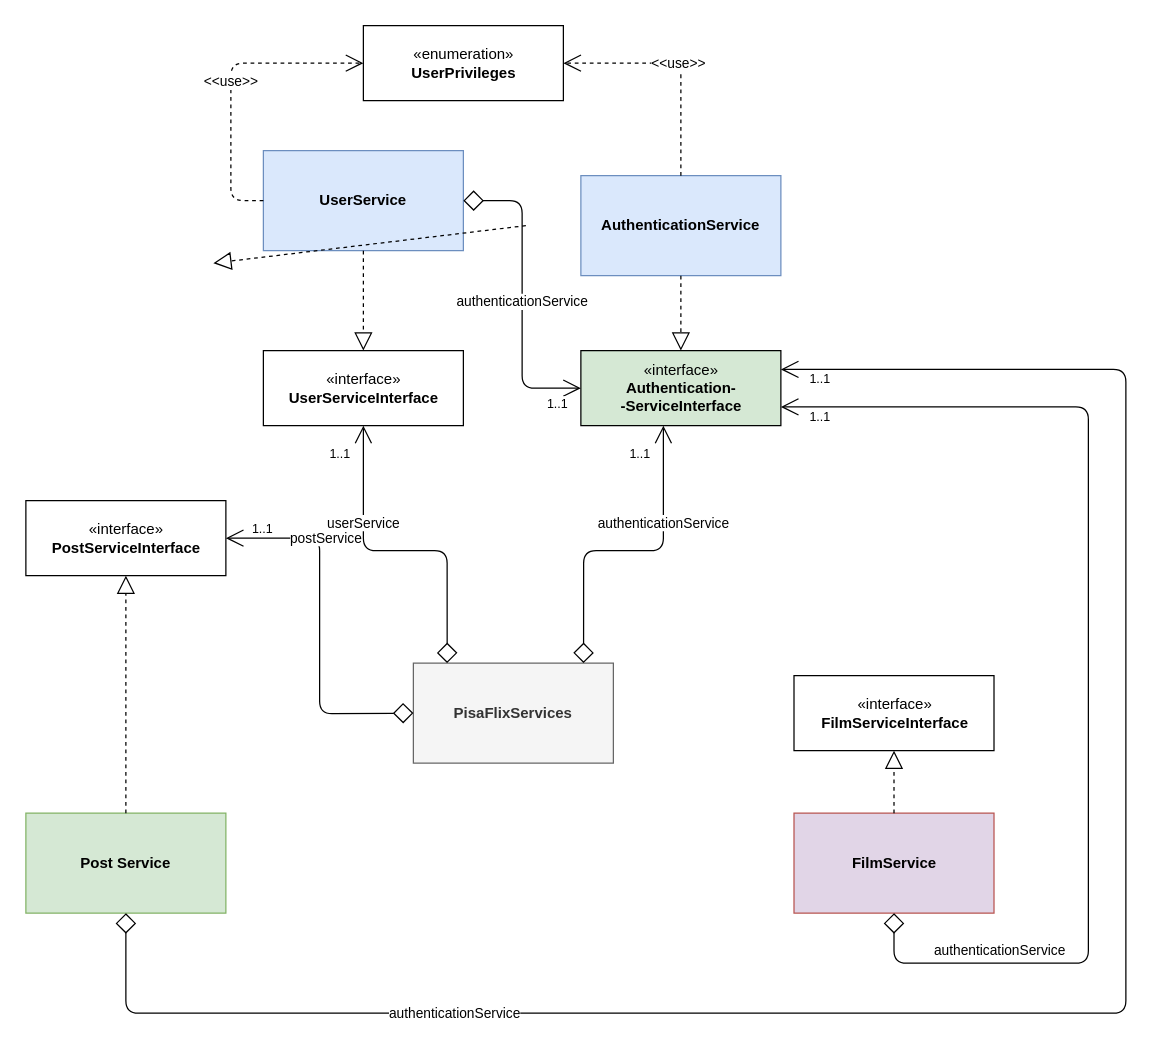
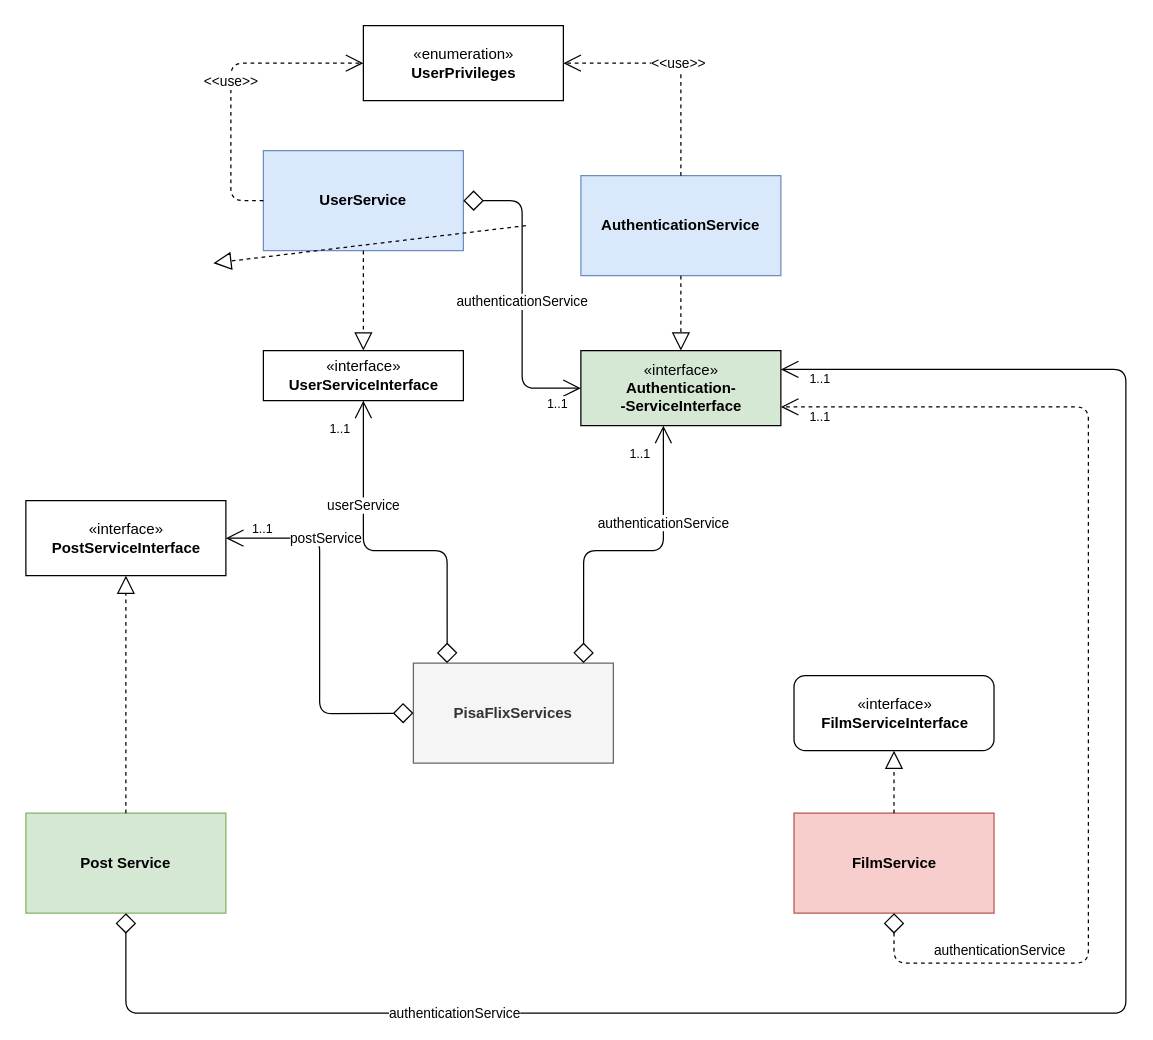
node "«interface» UserServiceInterface": size 200x75 -> 200x50
edge "«interface» Authentication- -ServiceInterface" -- "FilmService": style solid -> dashed
node "«interface» FilmServiceInterface": shape rectangle -> rounded rectangle
node "FilmService": fillcolor #e1d5e7 -> #f8cecc
